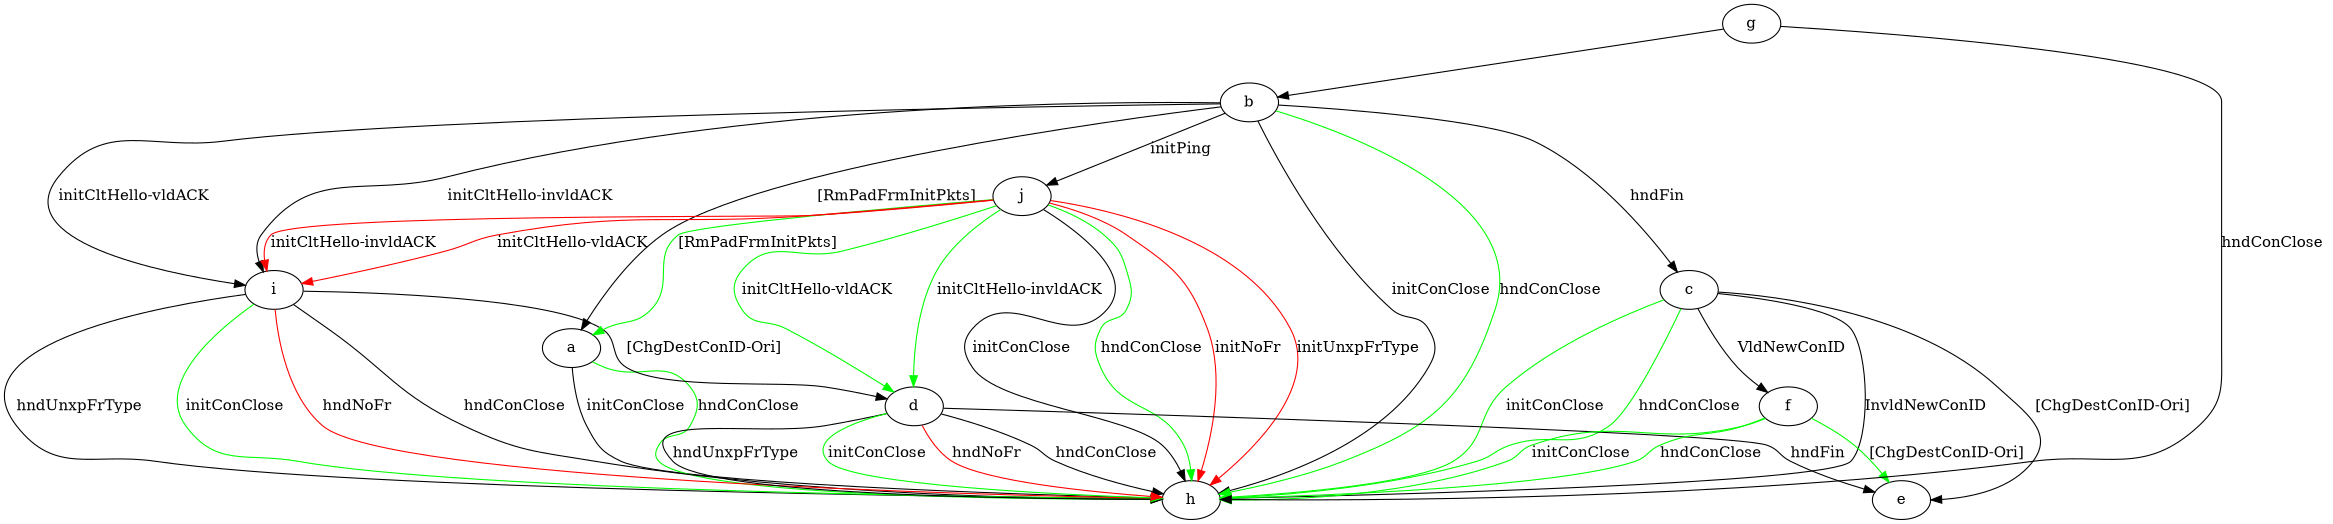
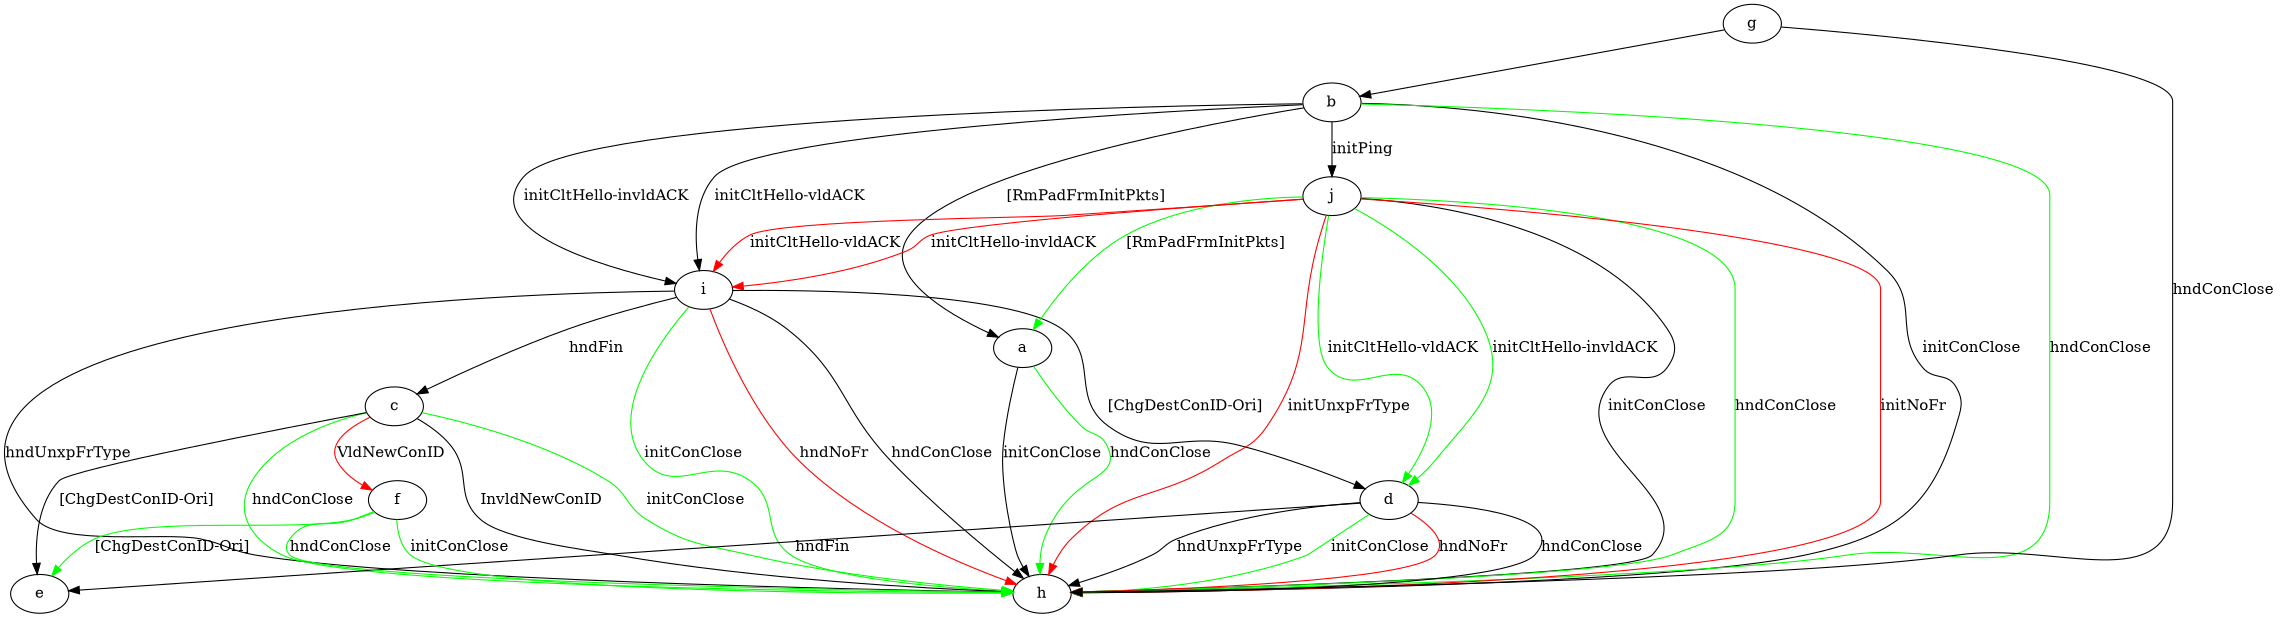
edge "b" -> "c": now "i" -> "c"
edge "c" -> "f": color black -> red
